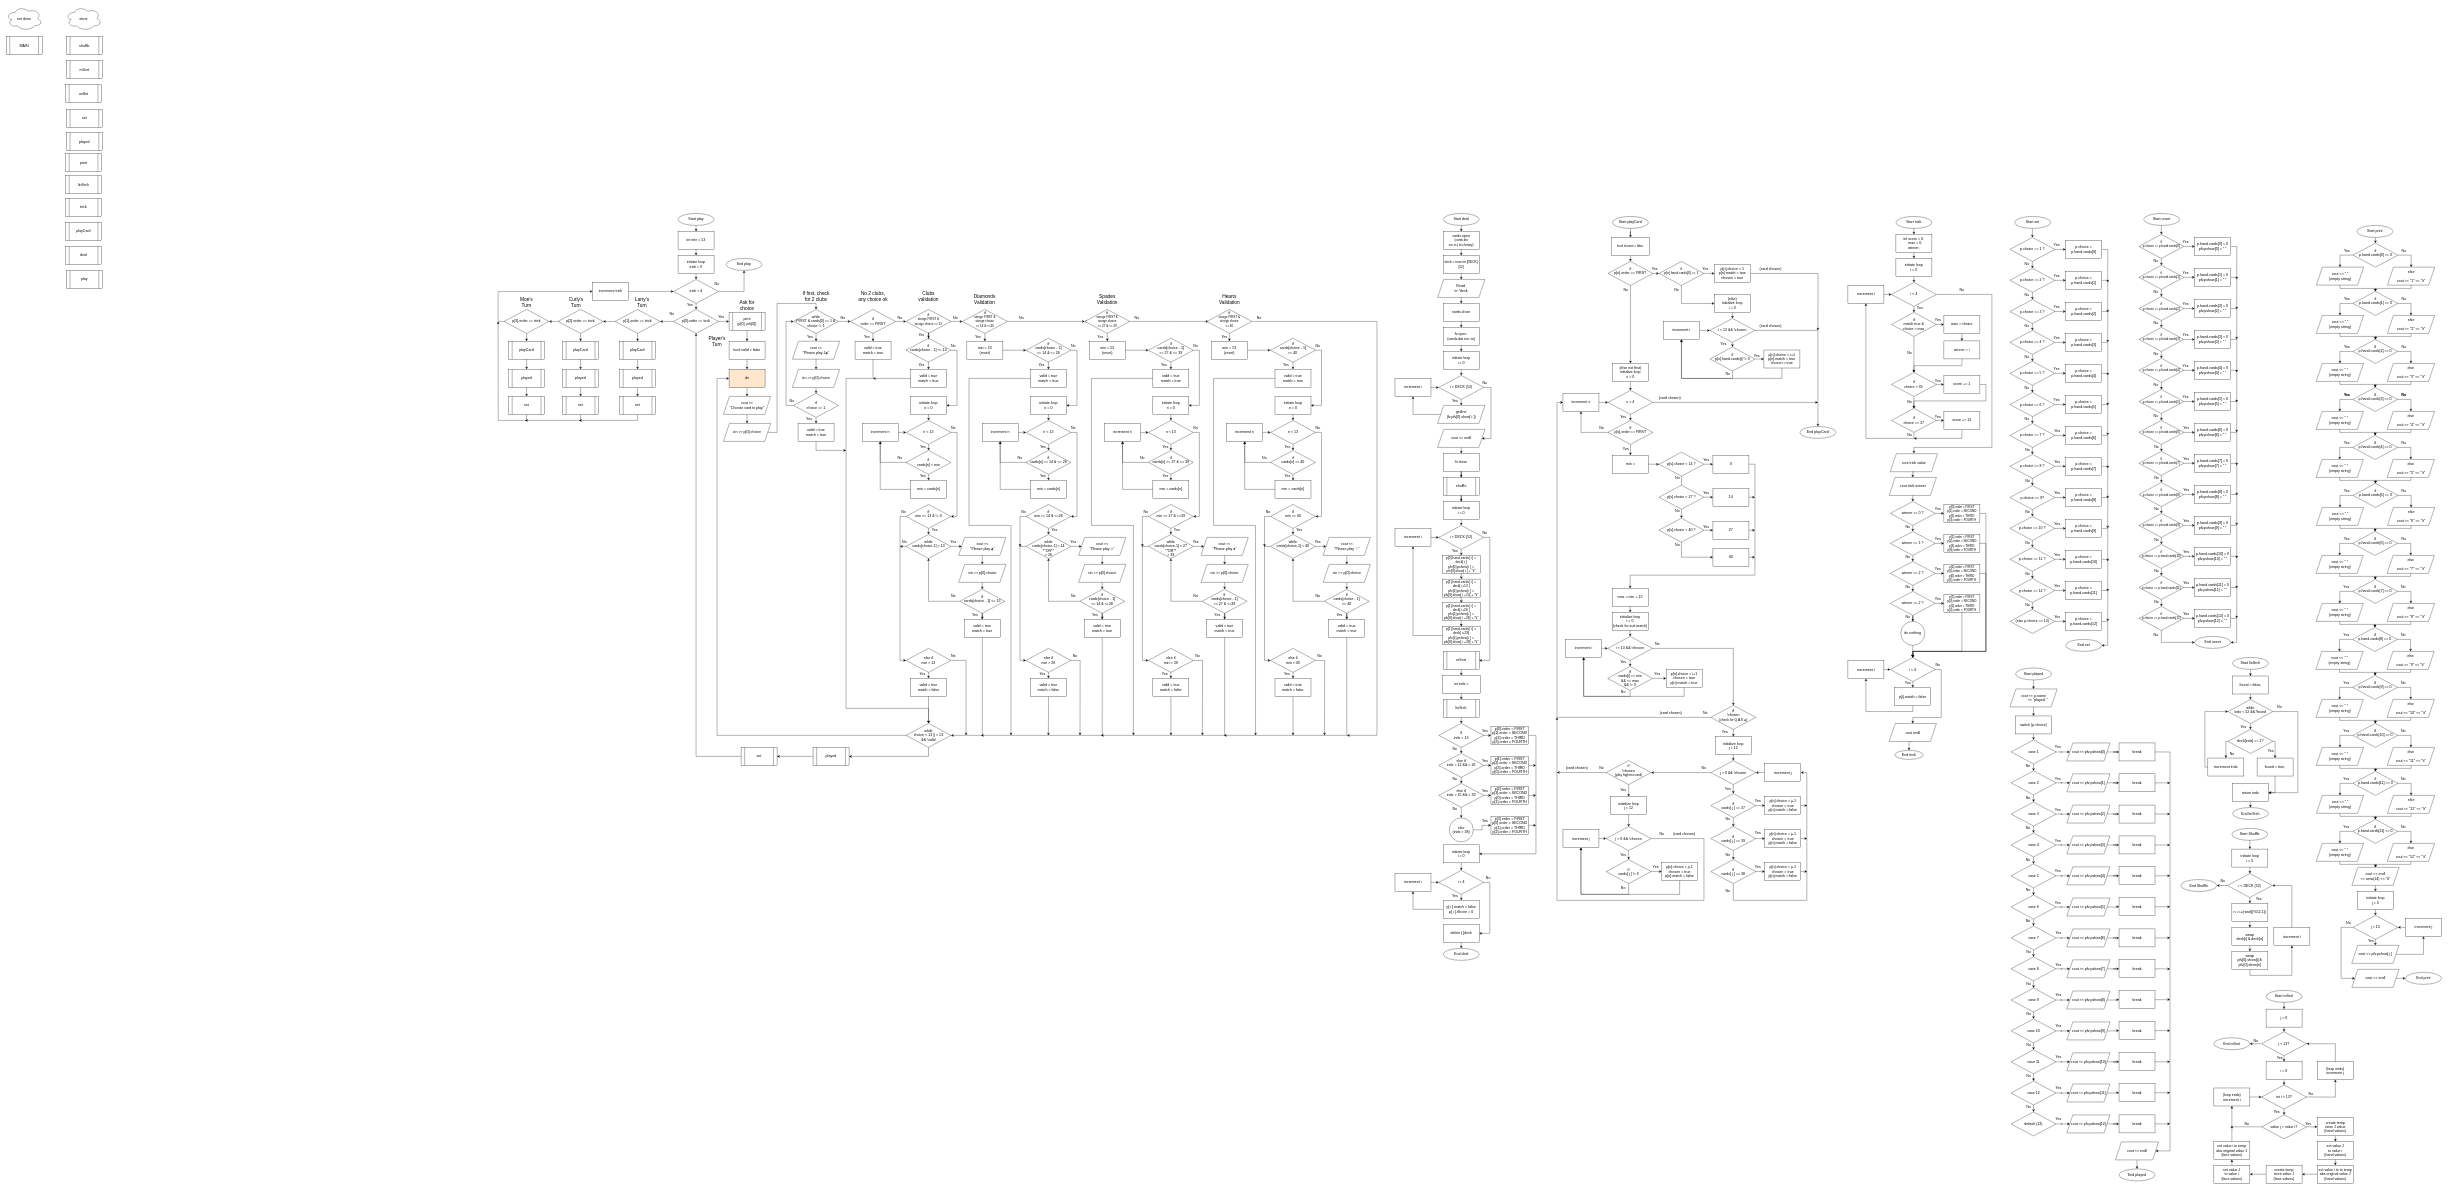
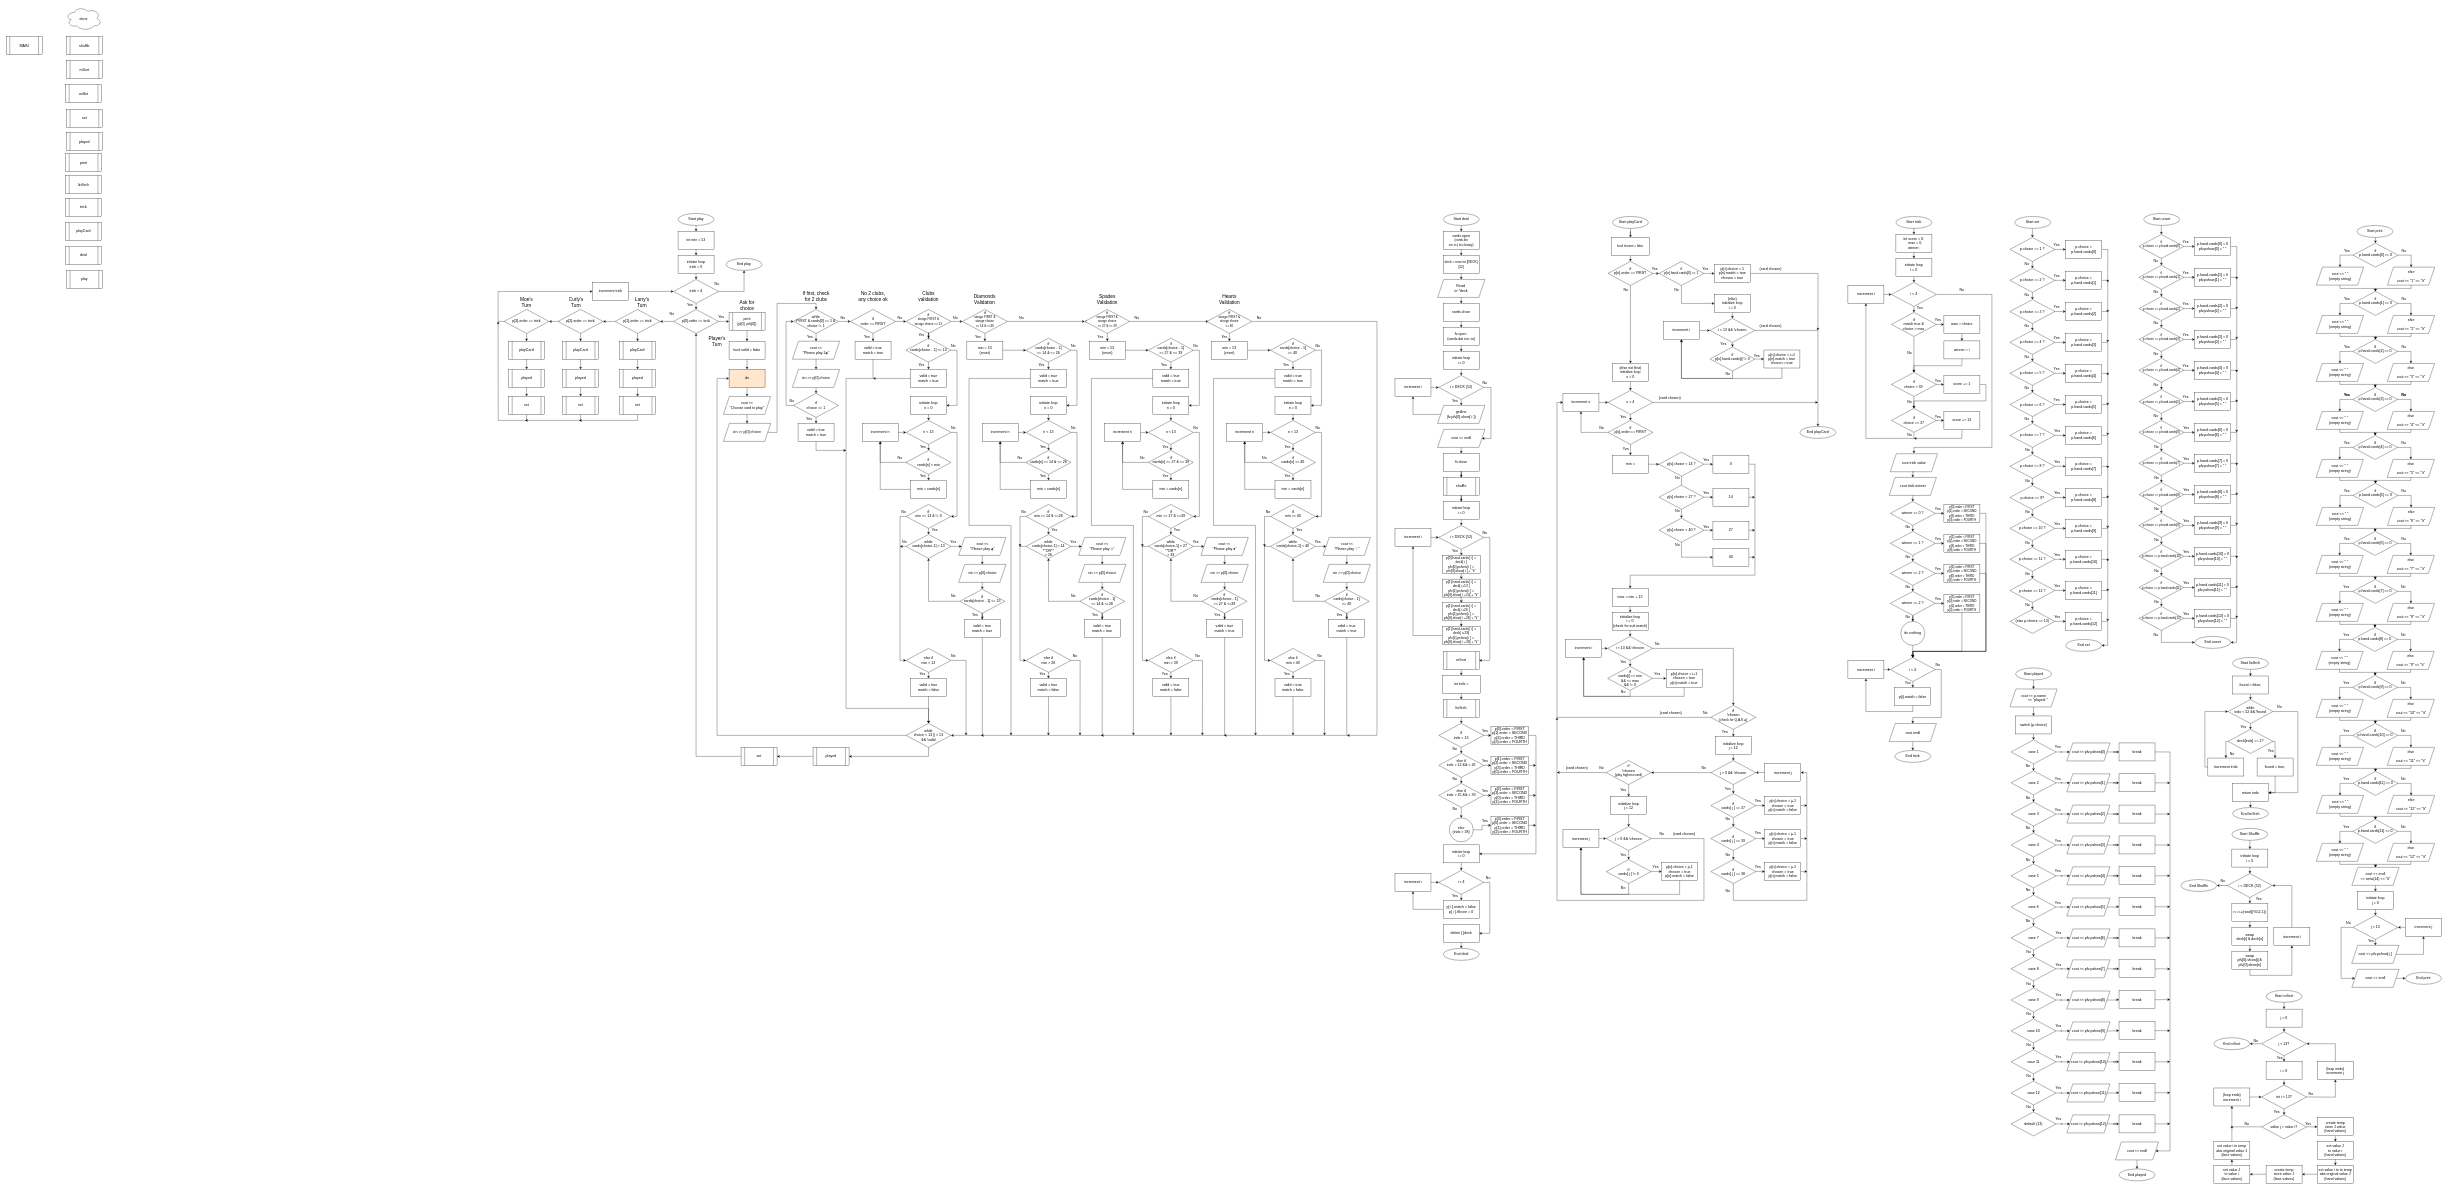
node "not done": removed
node "End trick": size 29x9 -> 36x12
